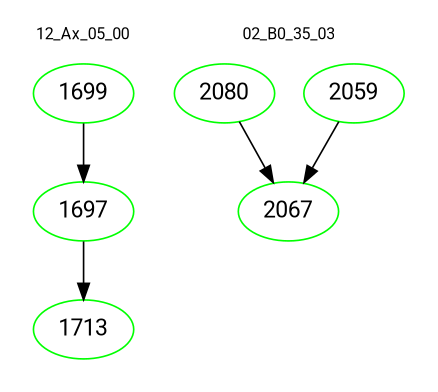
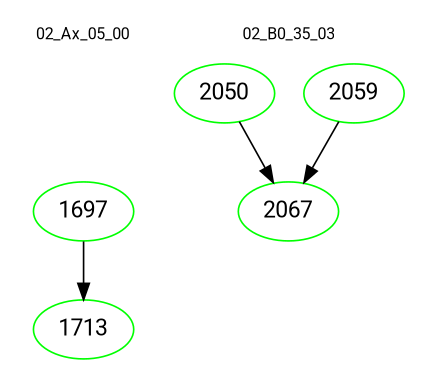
cluster "12_Ax_05_00": label "12_Ax_05_00" -> "02_Ax_05_00"
node "1699": removed
node "2080": label "2080" -> "2050"
